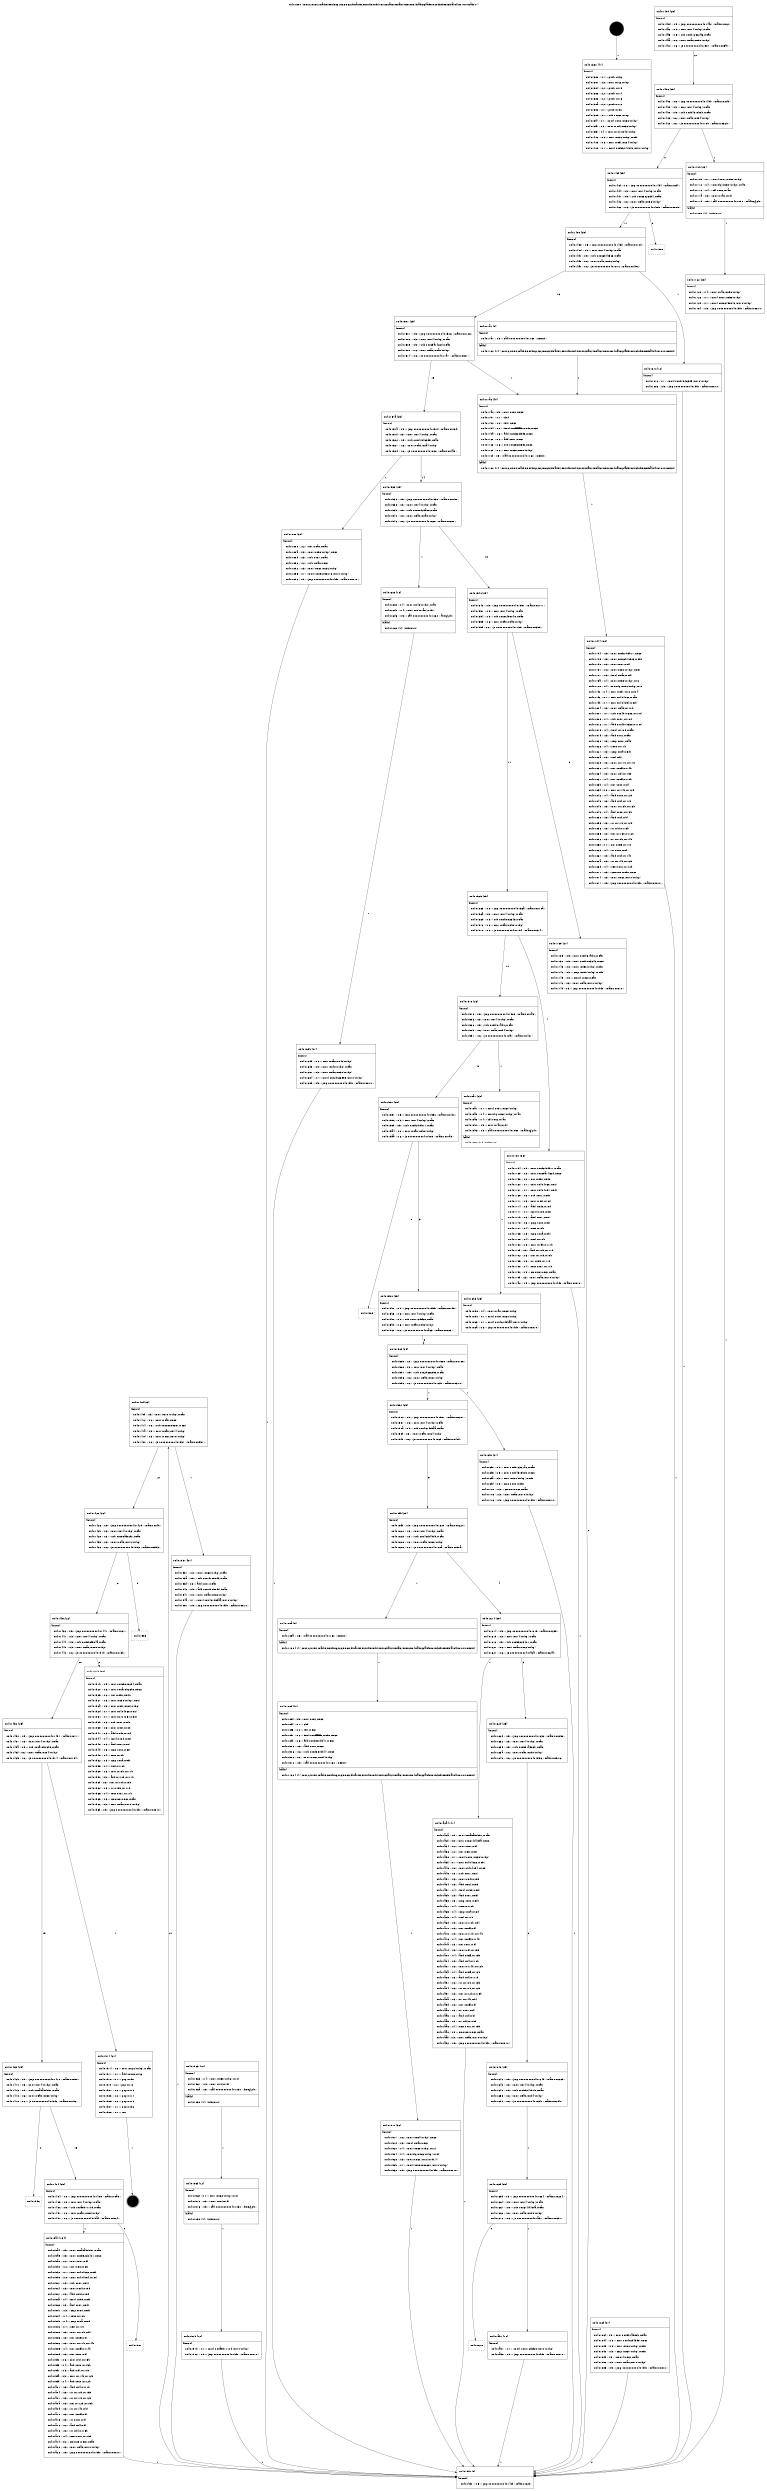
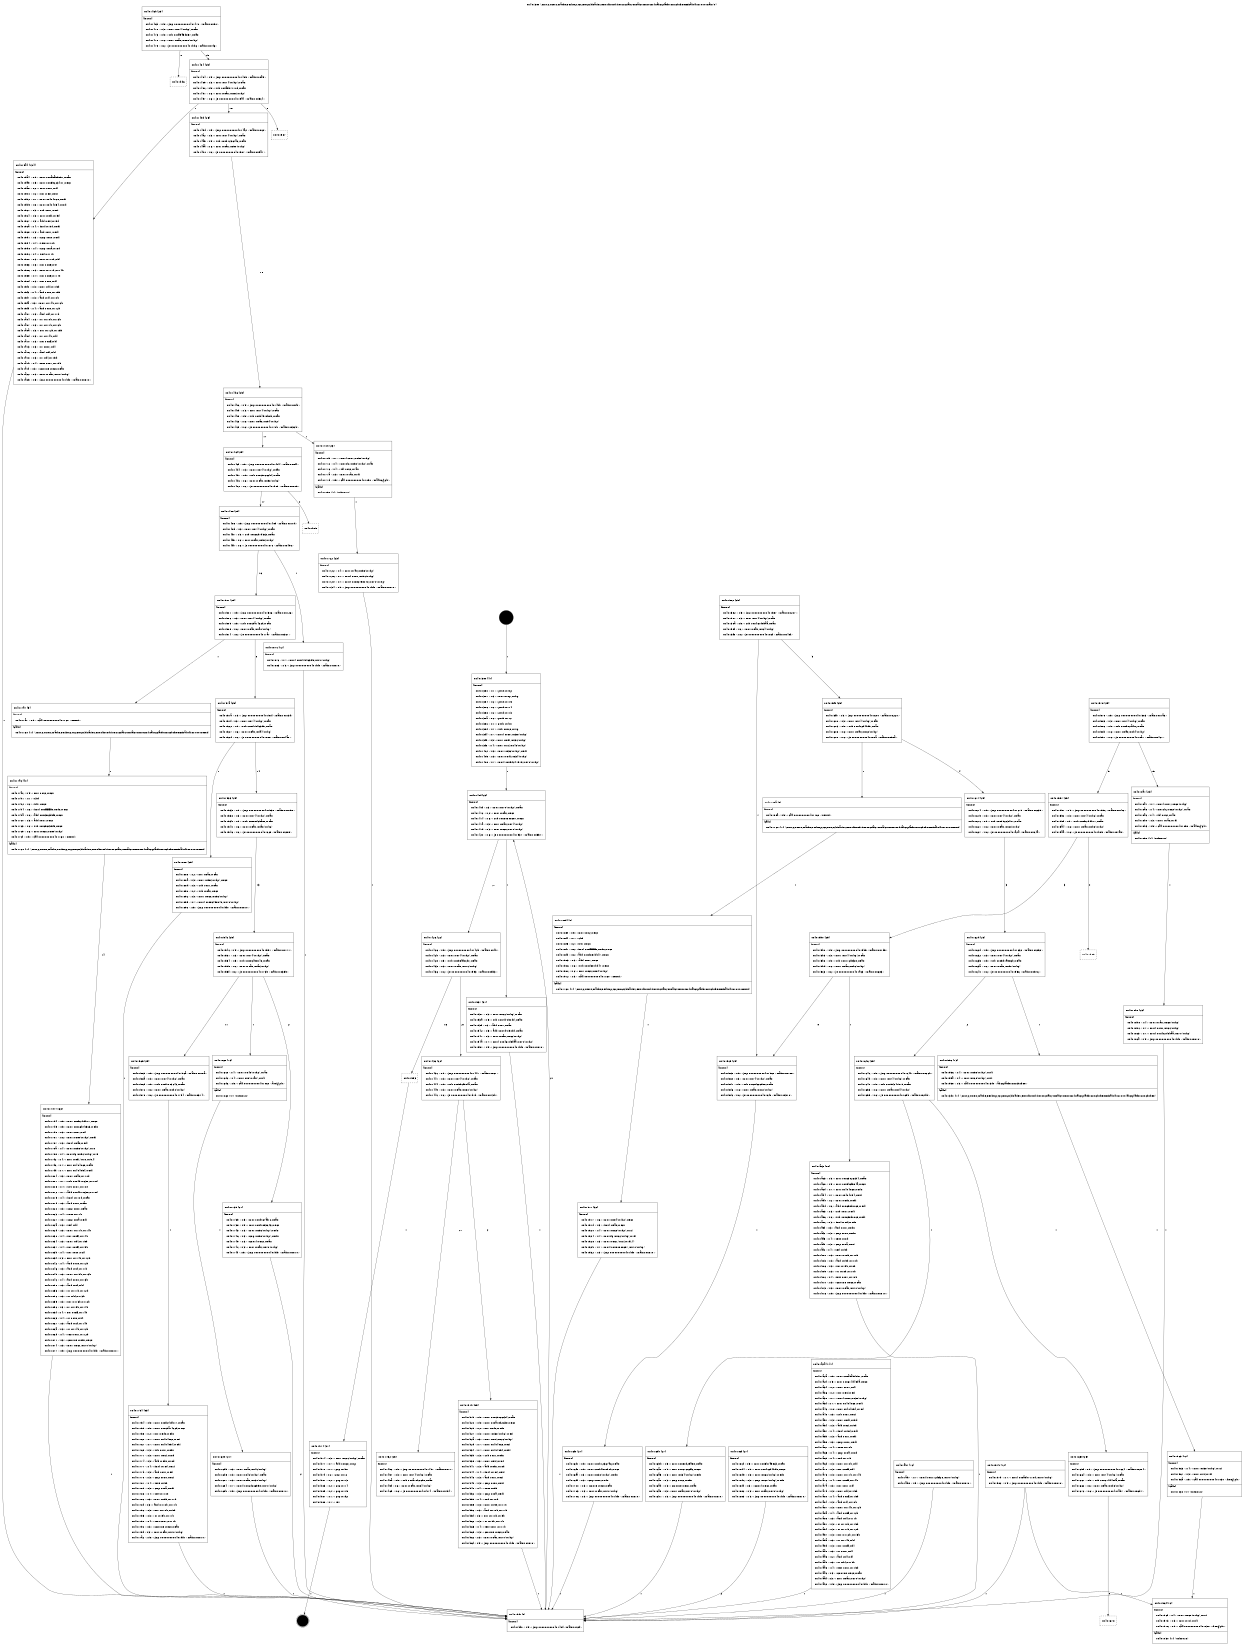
edge "0x40149d [25]" -> "0x4014b6 [25]": label " 21" -> " 18"
edge "0x401484 [25]" -> "0x40149d [25]": added, label "18"
edge "0x401501 [25]" -> "0x4017ac [40]": now "0x401501 [25]" -> "0x4017a7 [5]"
edge "0x401501 [25]" -> "0x40151a [25]": label " 15" -> " 8"
edge "0x4017ac [40]" -> "0x4017d4 [168]": label " 1" -> " 14"
edge "0x401533 [25]" -> "0x4016ce [13]": now "0x40154c [25]" -> "0x4016ce [13]"
edge "0x4013e0 [47]" -> "0x40140f [23]": added, label "1"
edge "0x401565 [25]" -> "0x40157e [25]": removed, label "10"
edge "0x40157e [25]" -> "0x4018a1 [23]": label " 1" -> " 15"
node "0x401956 [13]": added
node "0x401ac3 [88]": added
edge "0x4015c9 [25]" -> "0x4015e2 [25]": reversed
node "0x40169b [27]": added
edge "0x401b1b [89]" -> "0x401bf0 [5]": added, label "1"
edge "0x401426 [22]" -> "0x401993": label " 0" -> " 16"
edge "0x4018b8 [23]" -> "0x401bf0 [5]": added, label "1"
edge "0x401614 [25]" -> "0x401a2a [141]": removed, label "1"
edge "0x401452 [25]" -> "0x401b74 [21]": now "0x401993" -> "0x401b74 [21]"
edge "0x401452 [25]" -> "0x40146b [25]": removed, label "19"
edge "0x40196f [12]" -> "0x40197b [12]": reversed
edge "0x40165f [25]" -> "0x401ab7 [12]": removed, label "1"
